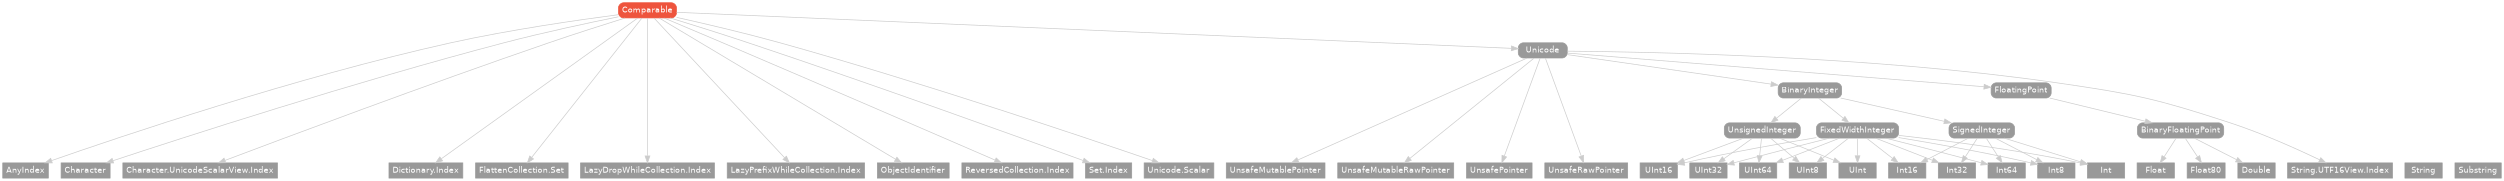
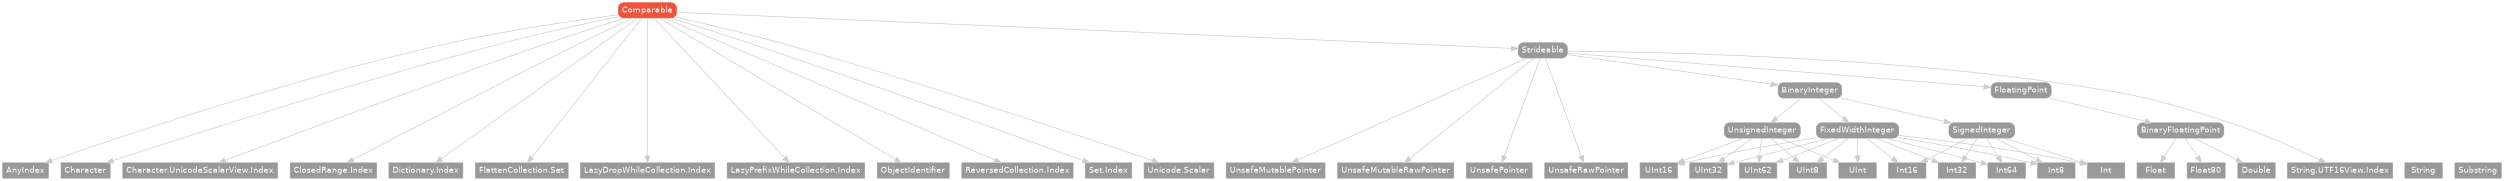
node "Unicode": label "Unicode" -> "Strideable"
node "ClosedRange.Index": added
node "UInt64": label "UInt64" -> "UInt62"
